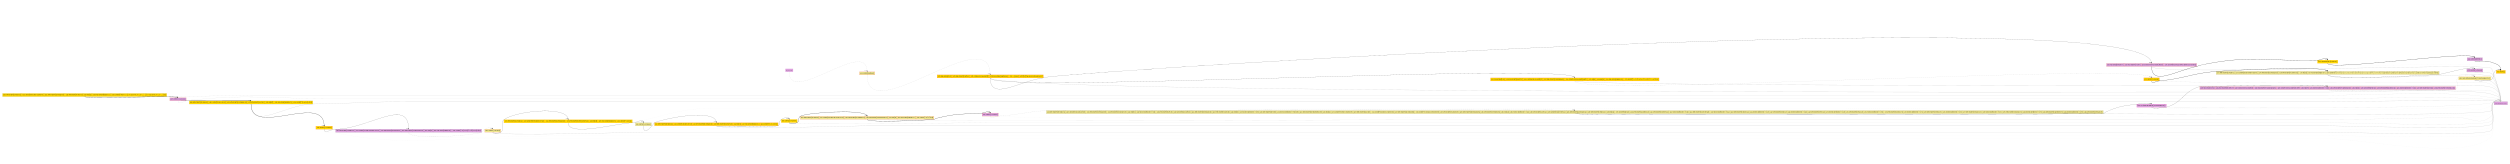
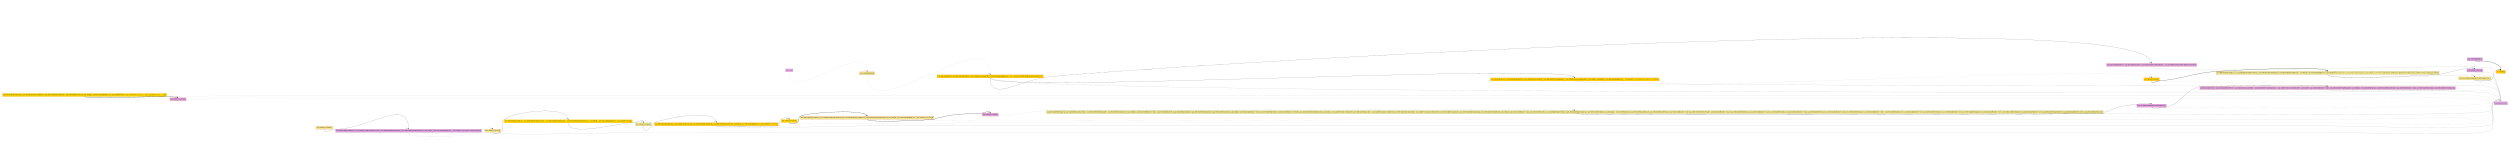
node "6260: call-window.alert [v7,'alert',v8,-]*": removed
node "6288: write-property[v20,'regex',v21]": removed
node "6295: construct [-,v27,v28,v26]": fillcolor gold -> khaki
